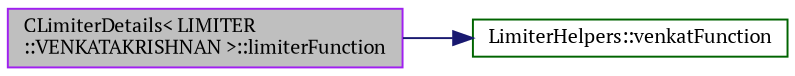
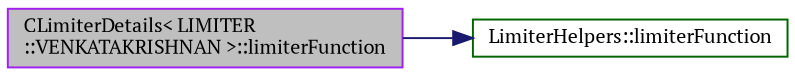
node "LimiterHelpers::venkatFunction": label "LimiterHelpers::venkatFunction" -> "LimiterHelpers::limiterFunction"
